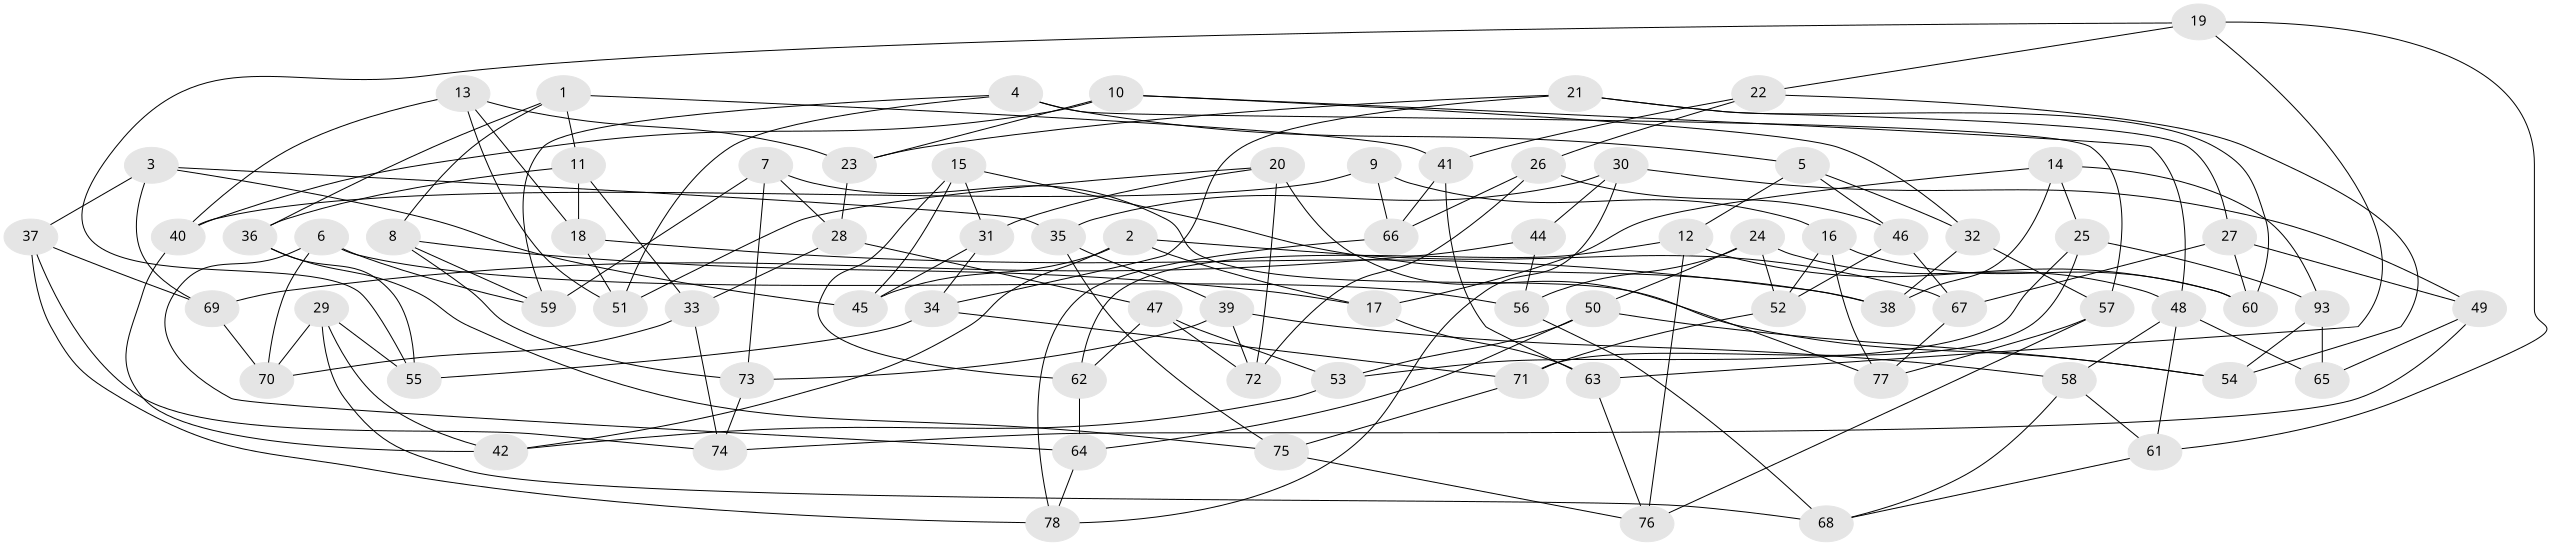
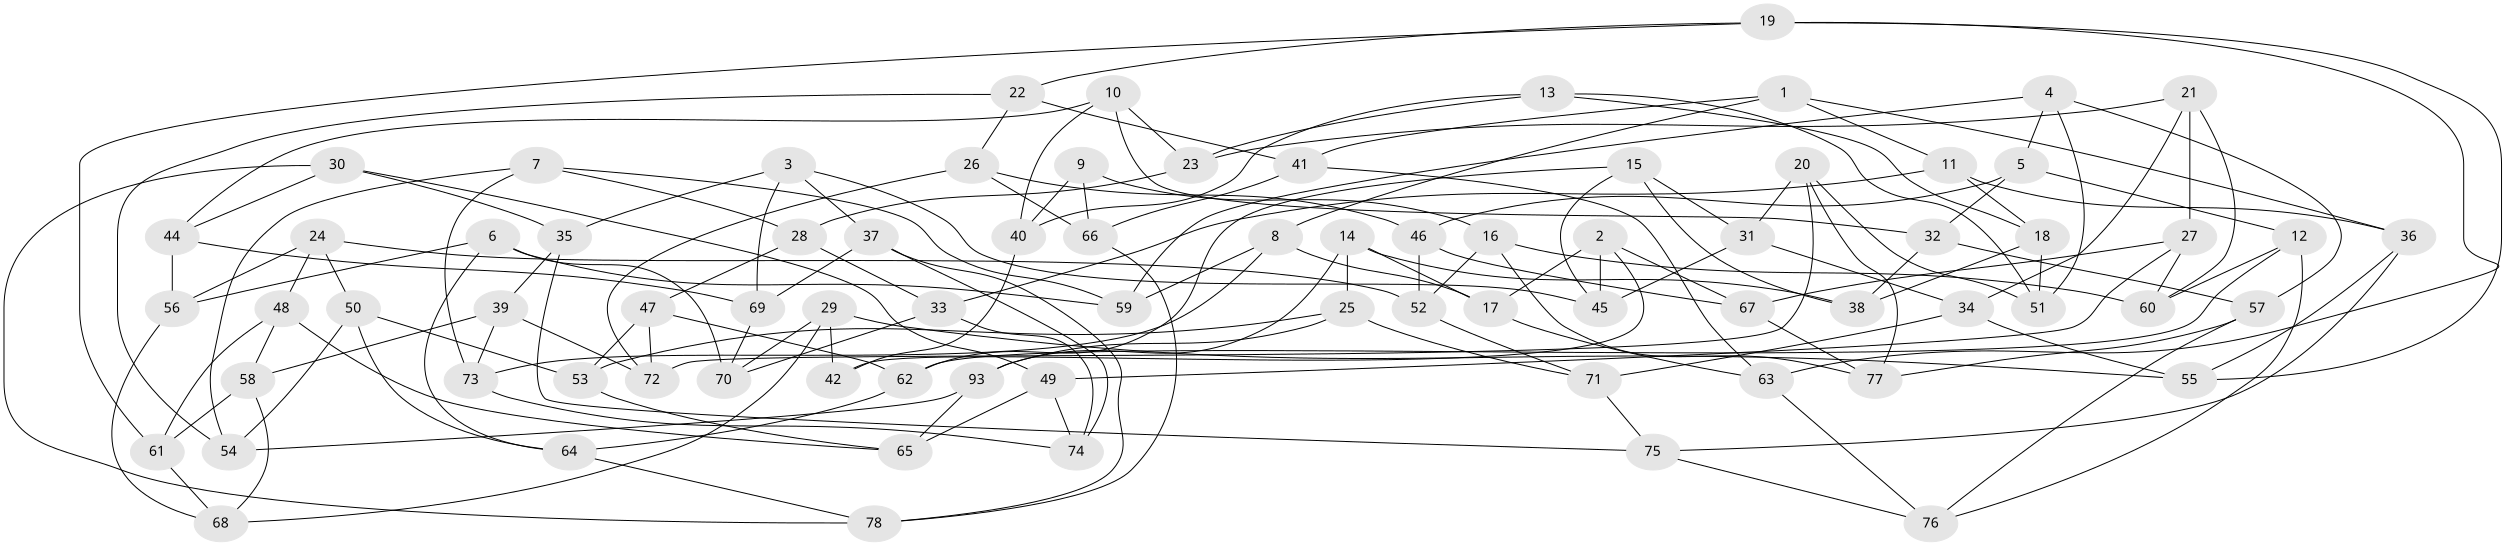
edge "10" -- "48": now "10" -- "44"
edge "53" -- "42": now "53" -- "65"
